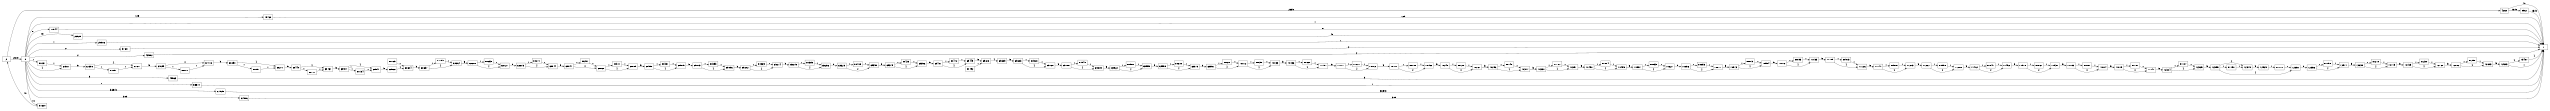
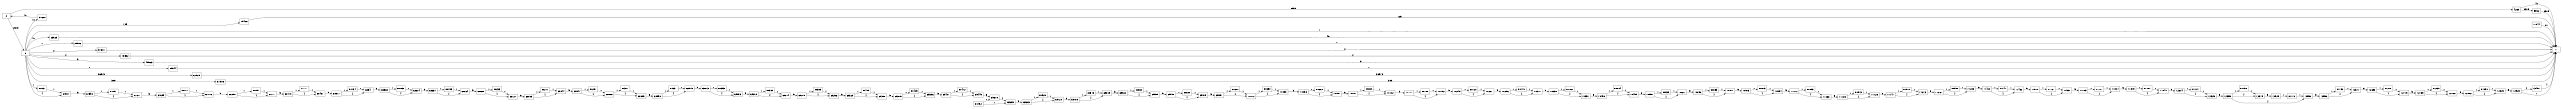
edge "0" -> "17944": removed, label "81"
edge "68568" -> "80169": added, label "1"
edge "80492" -> "69639": added, label "1"
